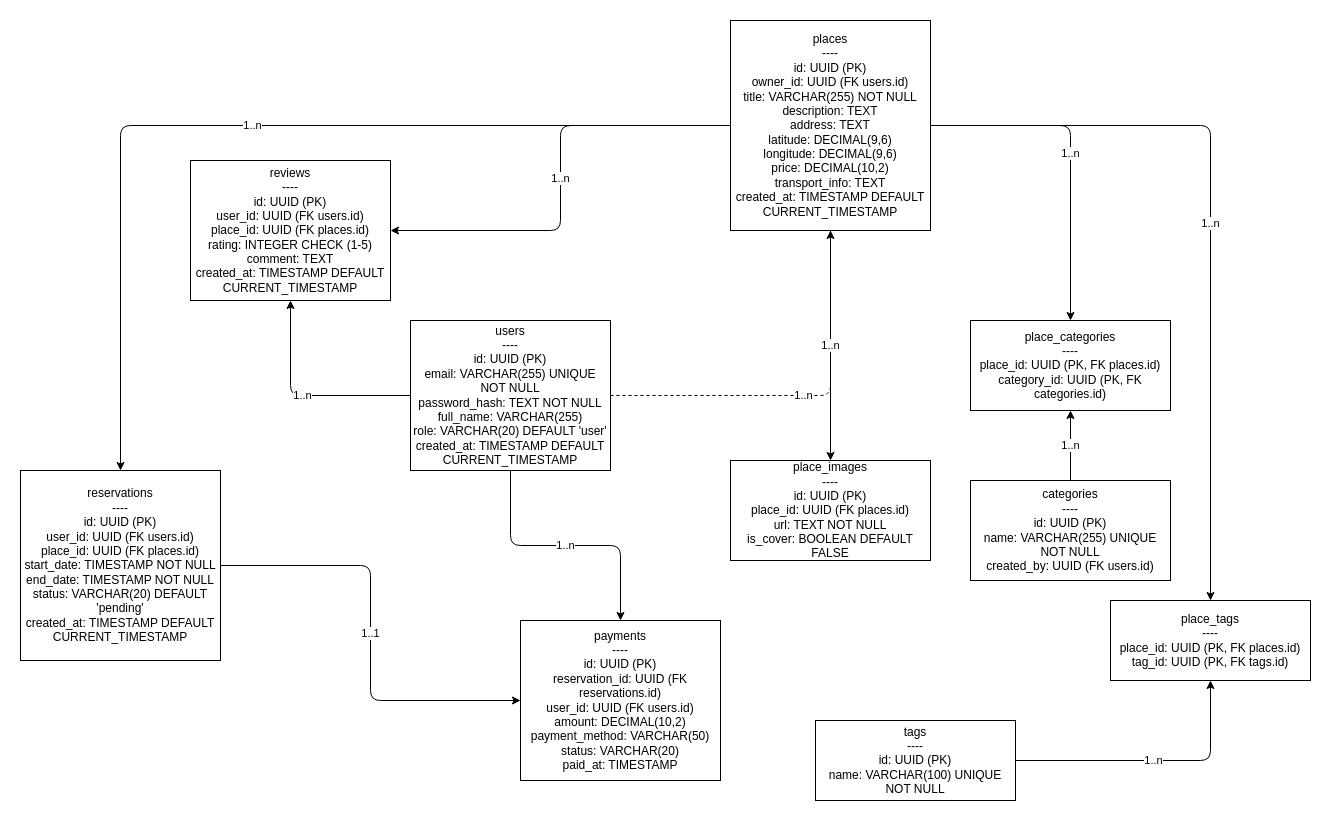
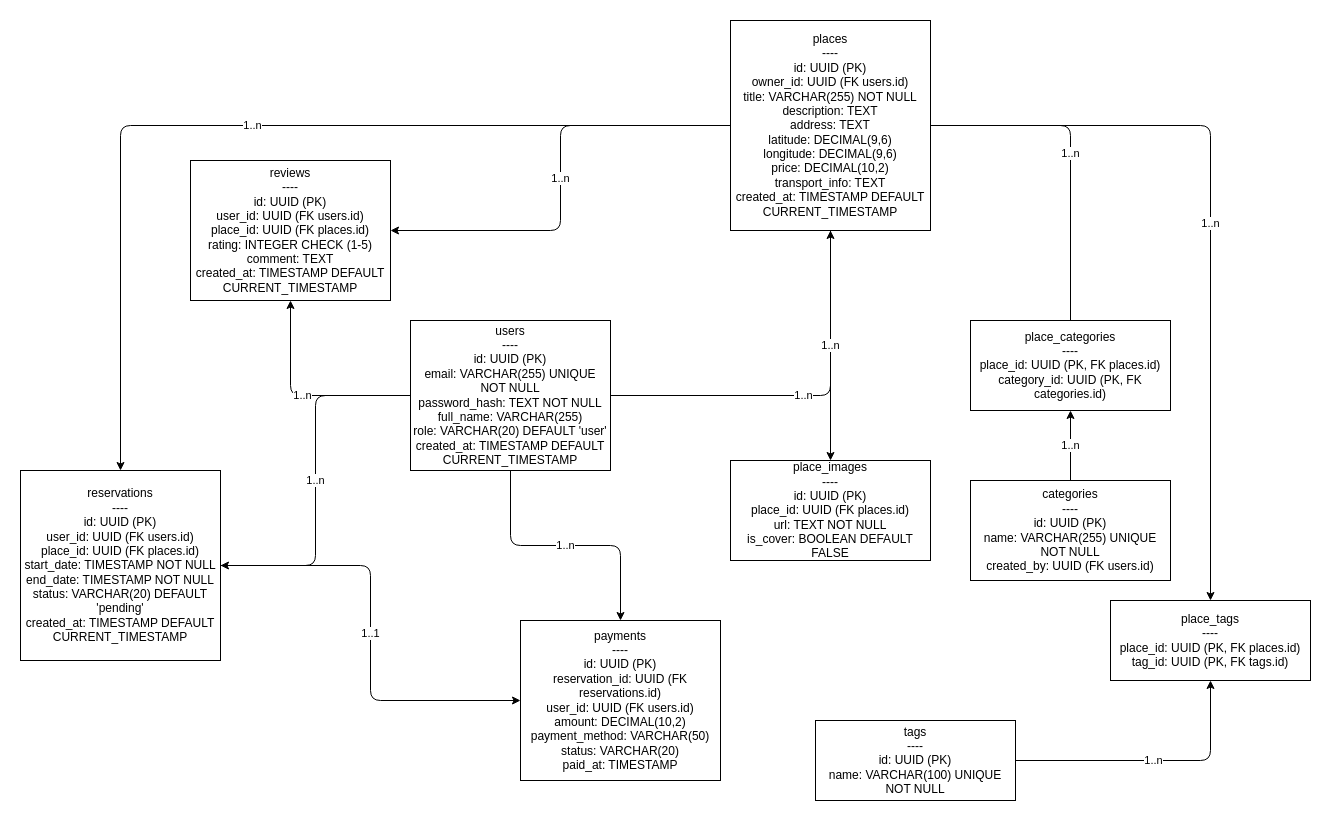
edge "places ---- id: UUID (PK) owner_id: UUID (FK users.id) title: VARCHAR(255) NOT NULL description: TEXT address: TEXT latitude: DECIMAL(9,6) longitude: DECIMAL(9,6) price: DECIMAL(10,2) transport_info: TEXT created_at: TIMESTAMP DEFAULT CURRENT_TIMESTAMP" -> "place_categories ---- place_id: UUID (PK, FK places.id) category_id: UUID (PK, FK categories.id)": arrowhead classic -> none
edge "users ---- id: UUID (PK) email: VARCHAR(255) UNIQUE NOT NULL password_hash: TEXT NOT NULL full_name: VARCHAR(255) role: VARCHAR(20) DEFAULT 'user' created_at: TIMESTAMP DEFAULT CURRENT_TIMESTAMP" -> "places ---- id: UUID (PK) owner_id: UUID (FK users.id) title: VARCHAR(255) NOT NULL description: TEXT address: TEXT latitude: DECIMAL(9,6) longitude: DECIMAL(9,6) price: DECIMAL(10,2) transport_info: TEXT created_at: TIMESTAMP DEFAULT CURRENT_TIMESTAMP": style dashed -> solid
edge "users ---- id: UUID (PK) email: VARCHAR(255) UNIQUE NOT NULL password_hash: TEXT NOT NULL full_name: VARCHAR(255) role: VARCHAR(20) DEFAULT 'user' created_at: TIMESTAMP DEFAULT CURRENT_TIMESTAMP" -> "reservations ---- id: UUID (PK) user_id: UUID (FK users.id) place_id: UUID (FK places.id) start_date: TIMESTAMP NOT NULL end_date: TIMESTAMP NOT NULL status: VARCHAR(20) DEFAULT 'pending' created_at: TIMESTAMP DEFAULT CURRENT_TIMESTAMP": added, label "1..n"
